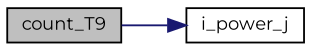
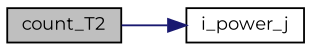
node "count_T9": label "count_T9" -> "count_T2"
